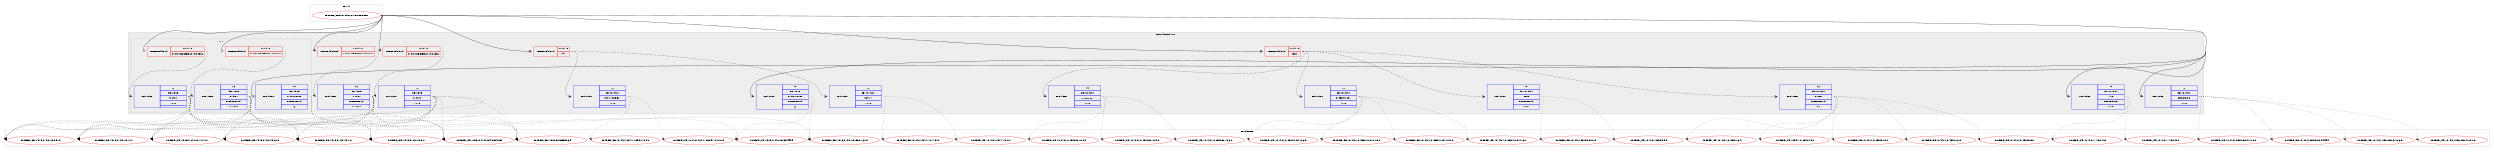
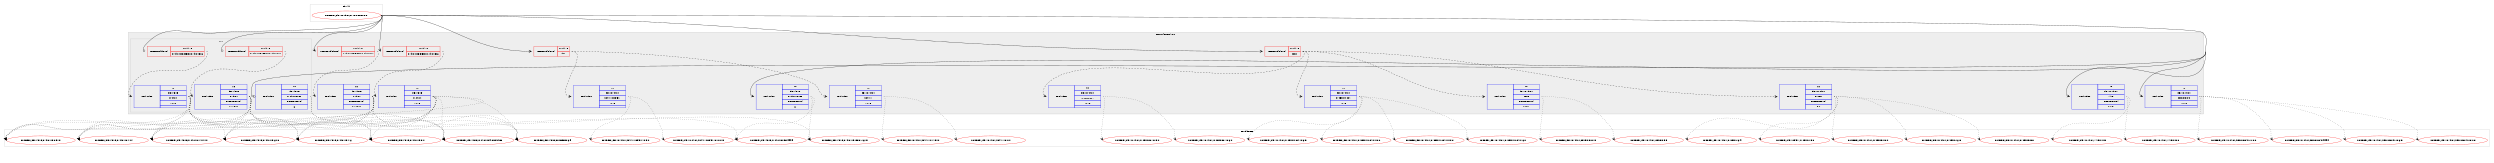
node "portage://pack-python/py-amqp-2.3.2": label "portage://pack-python/py-amqp-2.3.2" -> "portage://dev-python/py-amqp-2.3.2"
node "portage://dev-python/pytest-cov-2.8.1": removed
